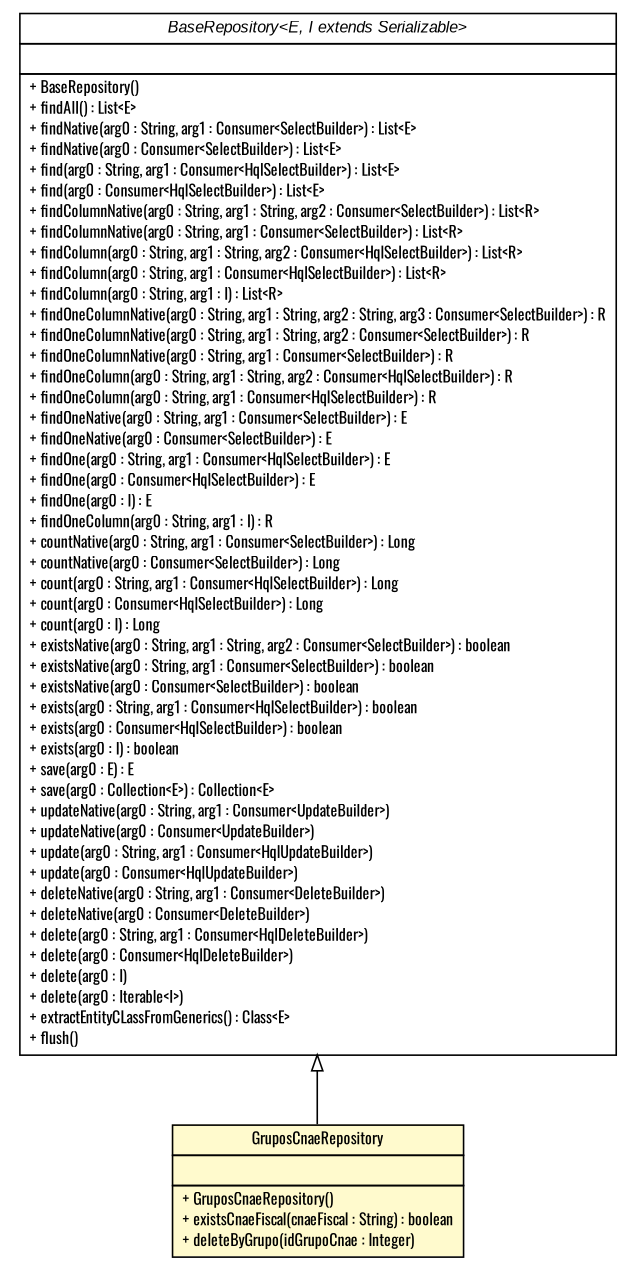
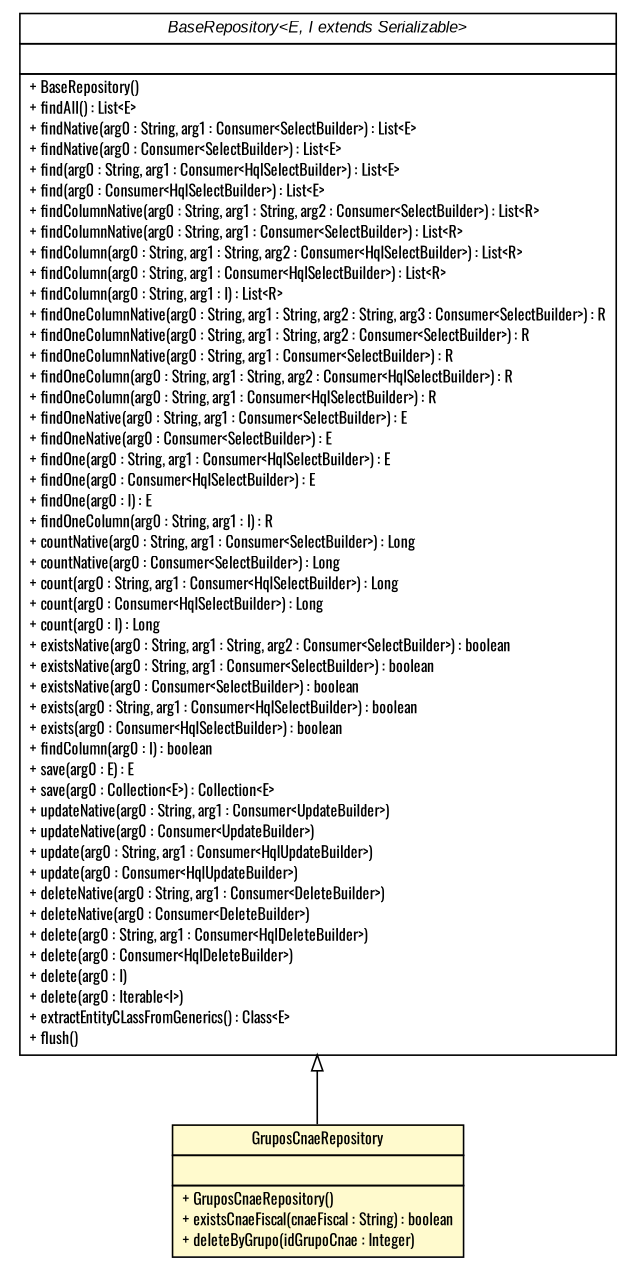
node "BaseRepository<E, I extends Serializable>": text "+ exists(arg0 : I) : boolean" -> "+ findColumn(arg0 : I) : boolean"
